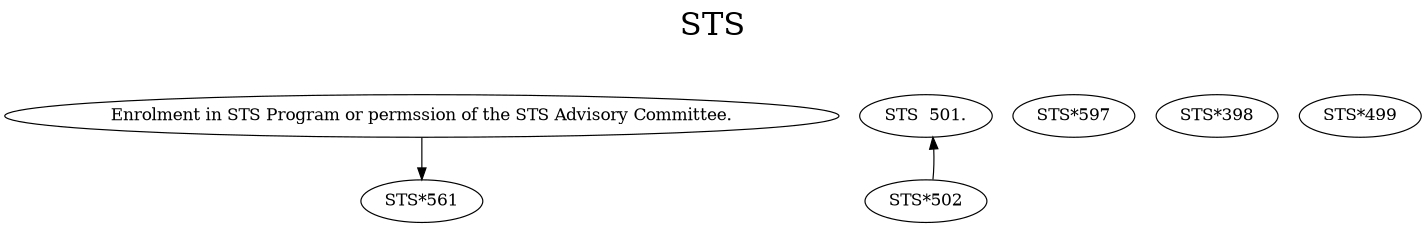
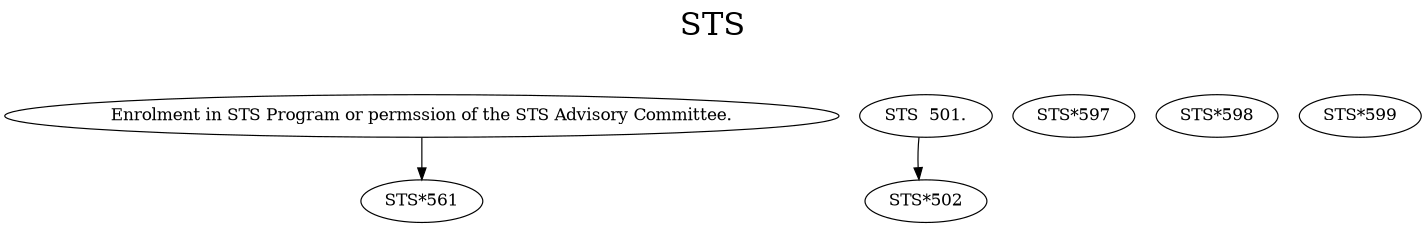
node "STS*398": label "STS*398" -> "STS*598"
node "STS*499": label "STS*499" -> "STS*599"
edge "STS*502" -> "STS  501.": reversed
